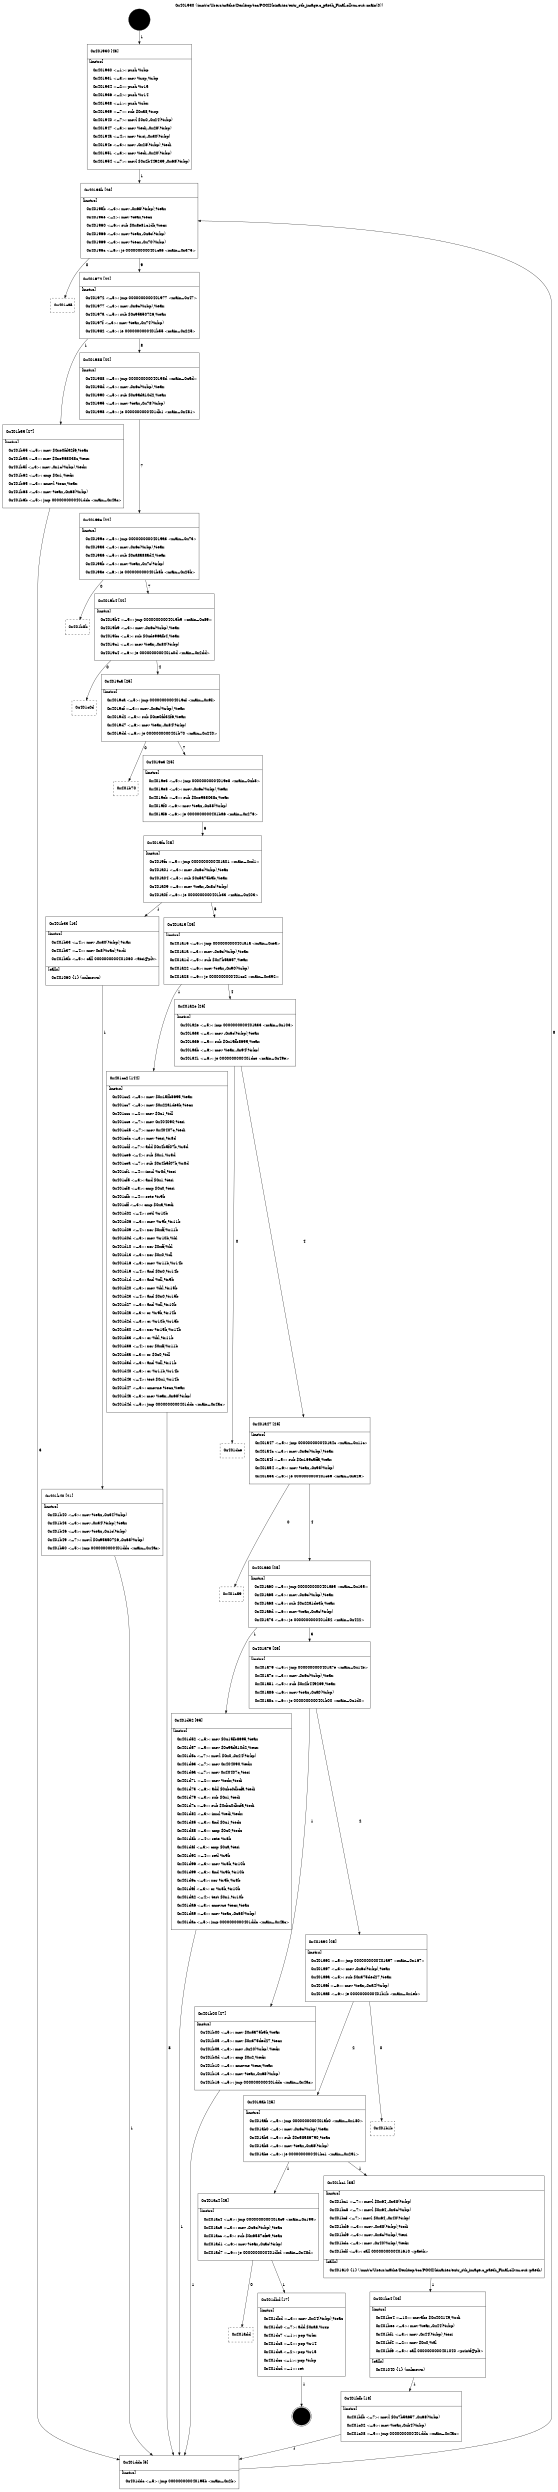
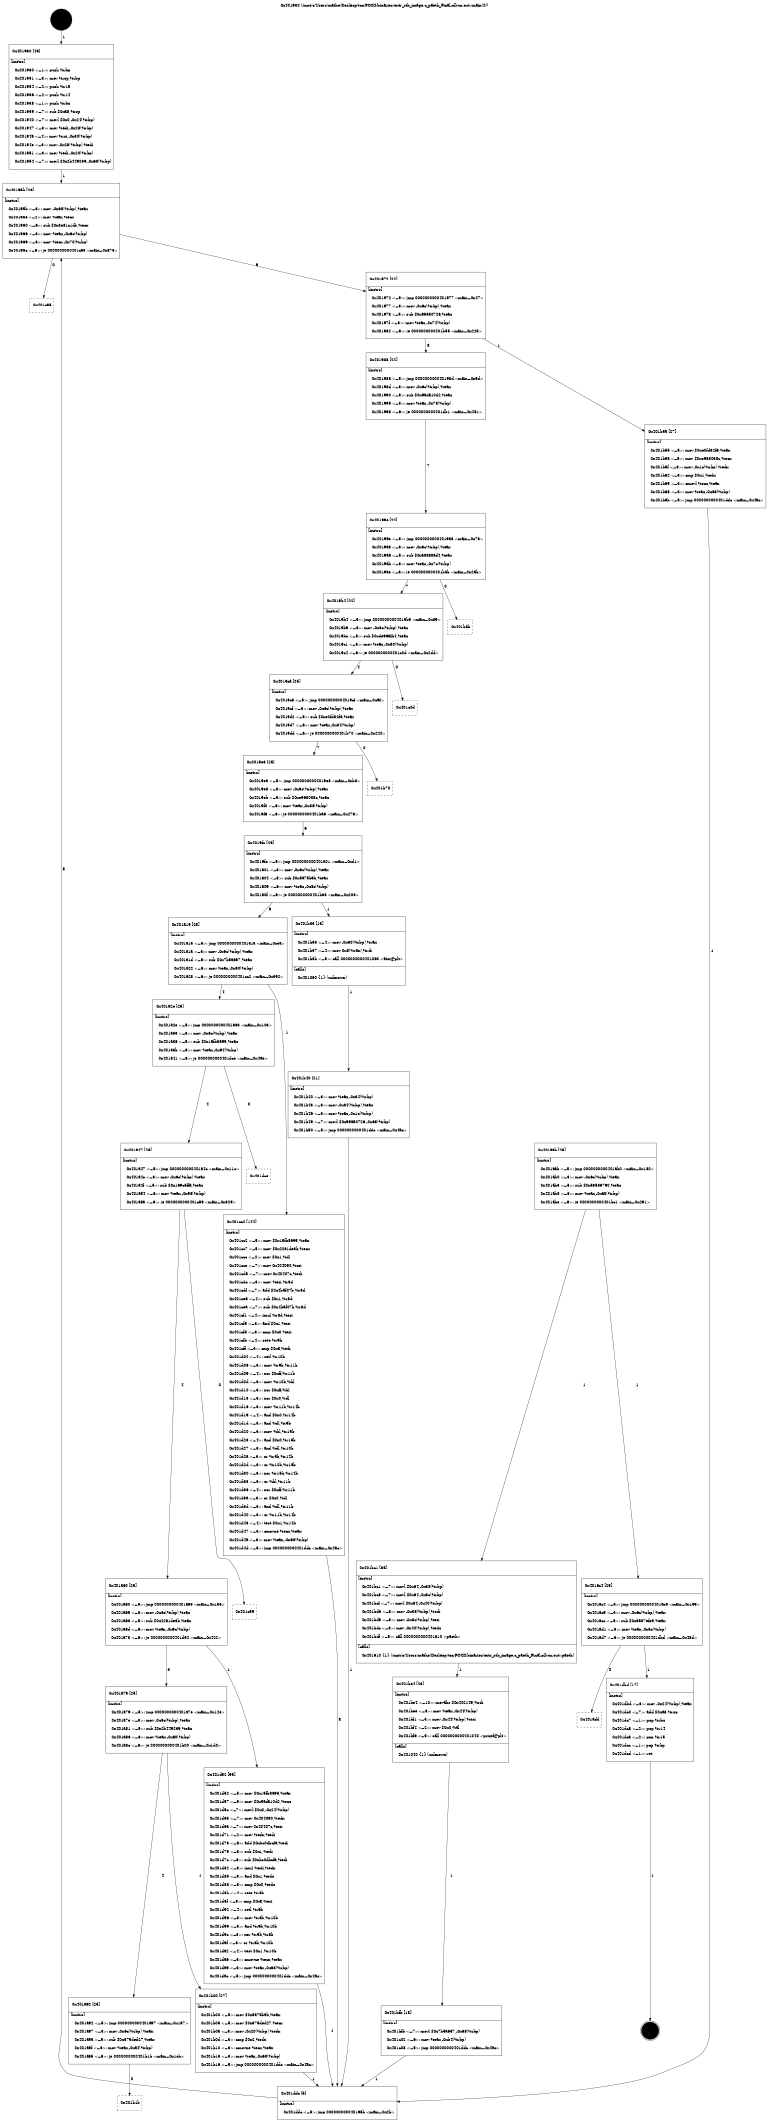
edge "0x401b55 [27]" -> "0x401ddc [5]": label " 3" -> " 1"
edge "0x401a92 [25]" -> "0x401aab [25]": removed, label "2"
